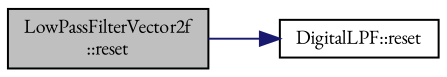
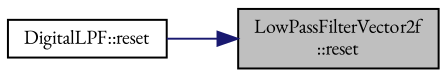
edge "LowPassFilterVector2f ::reset" -> "DigitalLPF::reset": reversed
